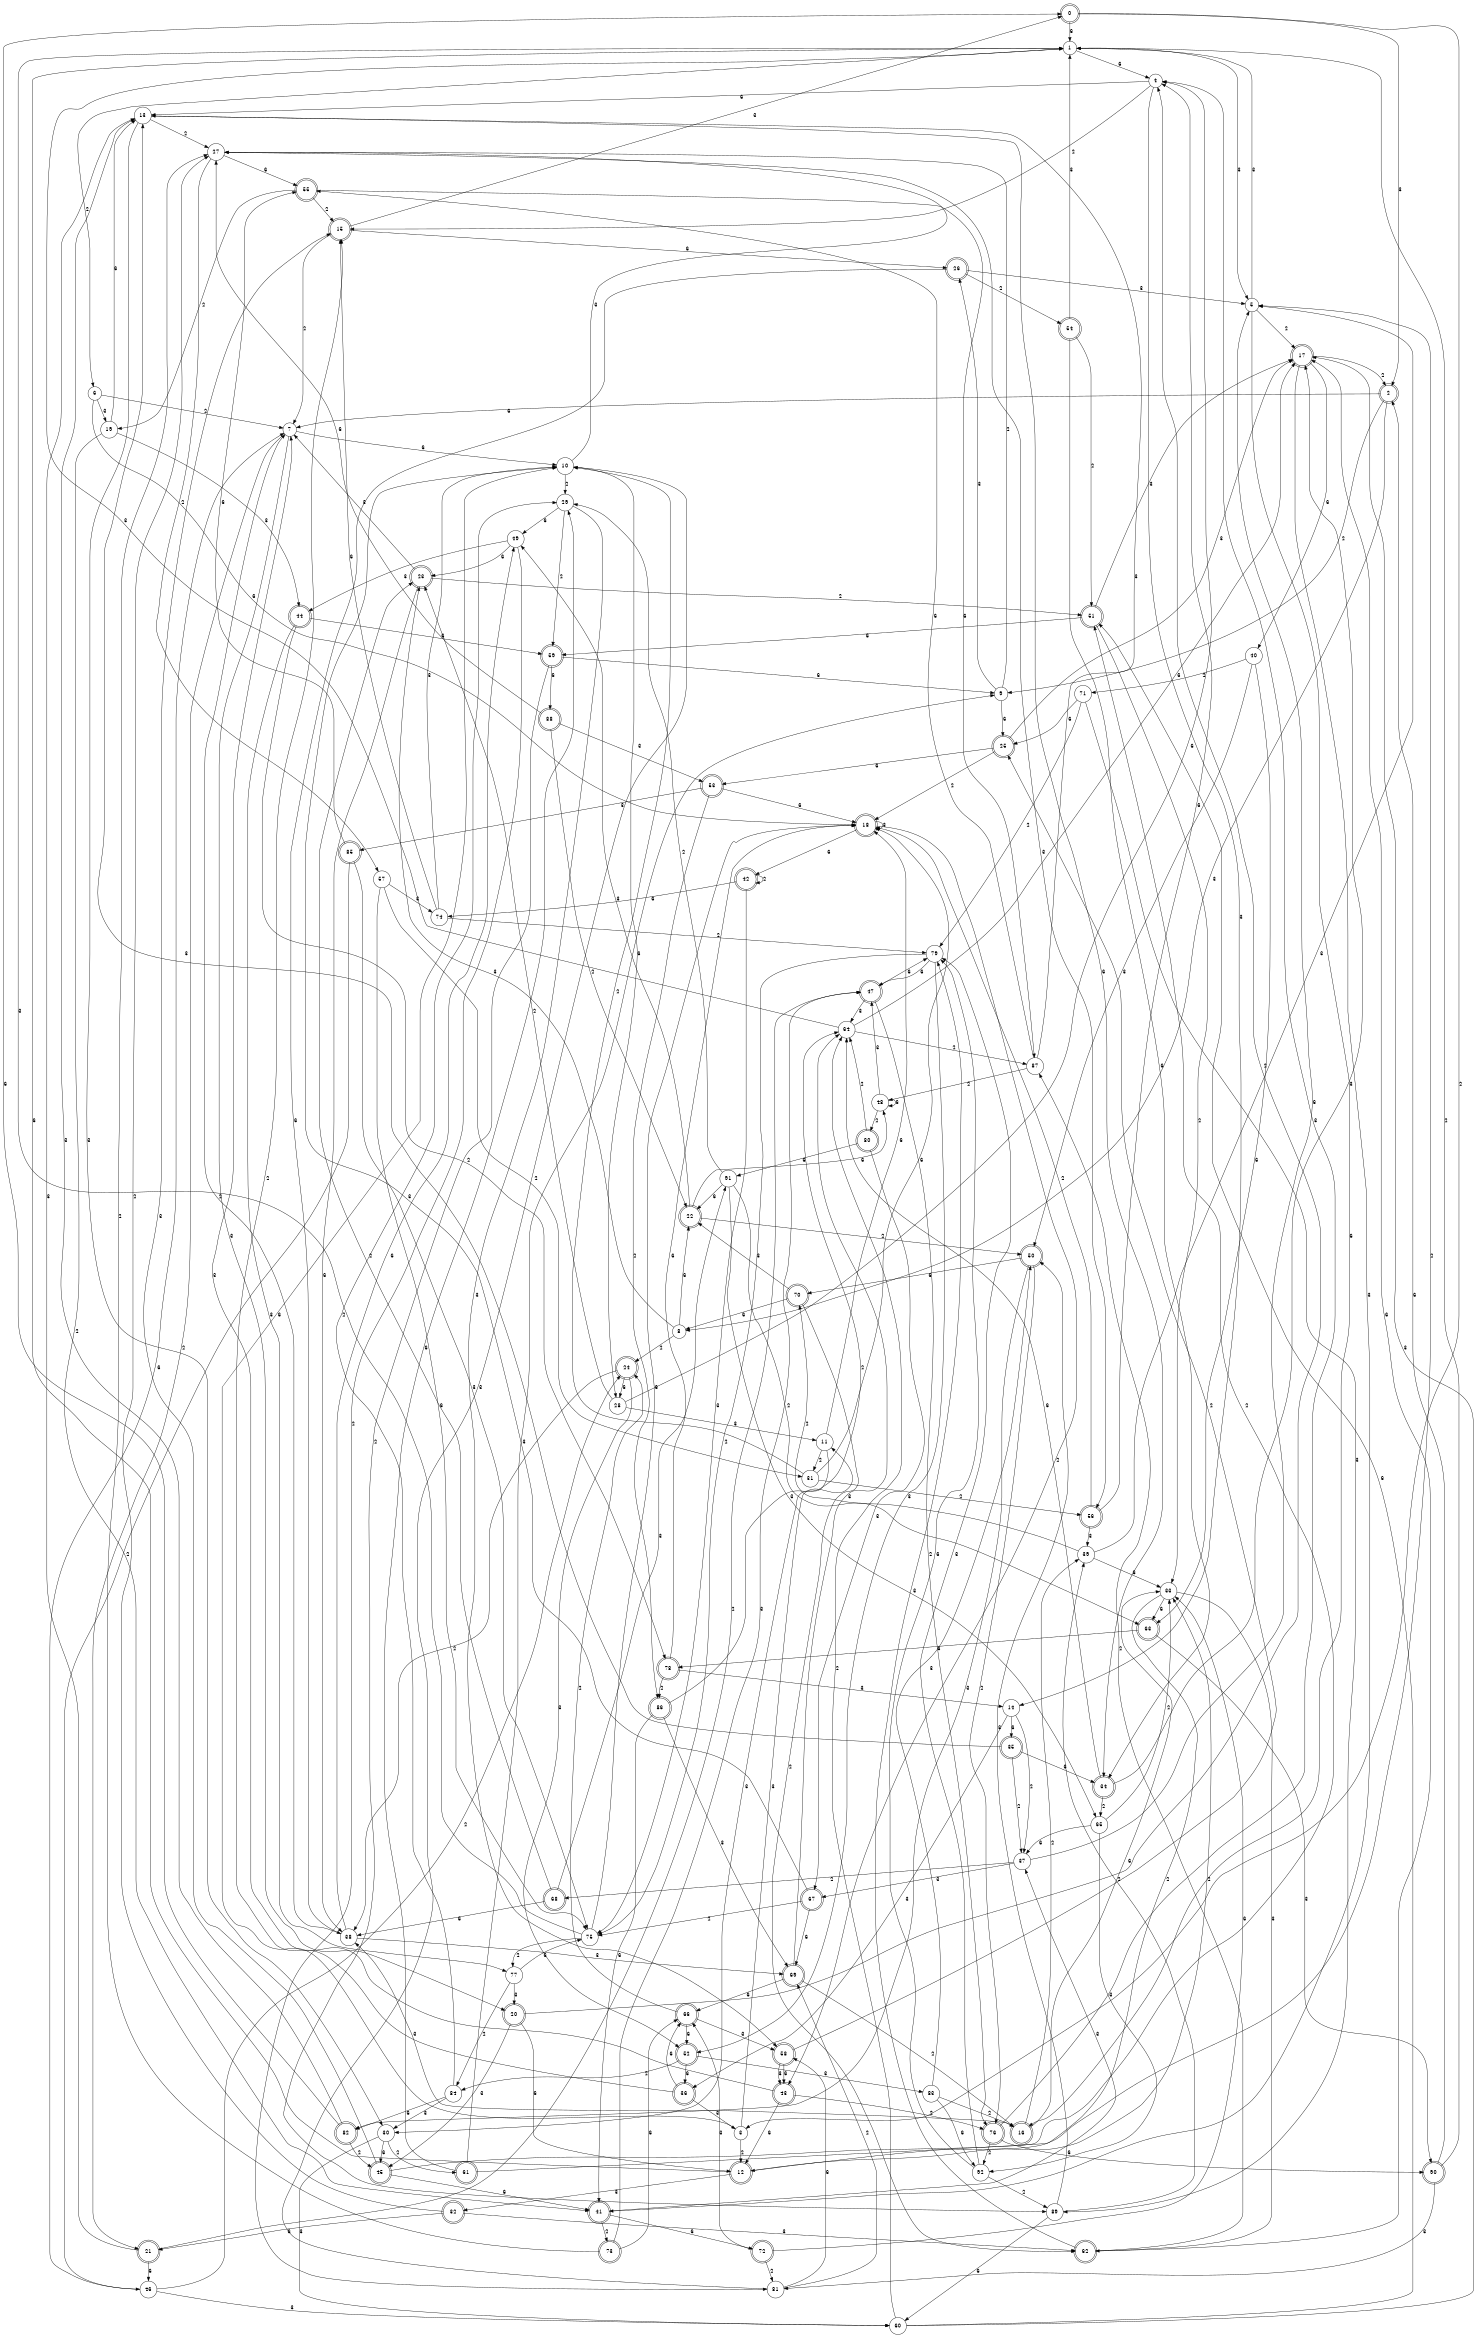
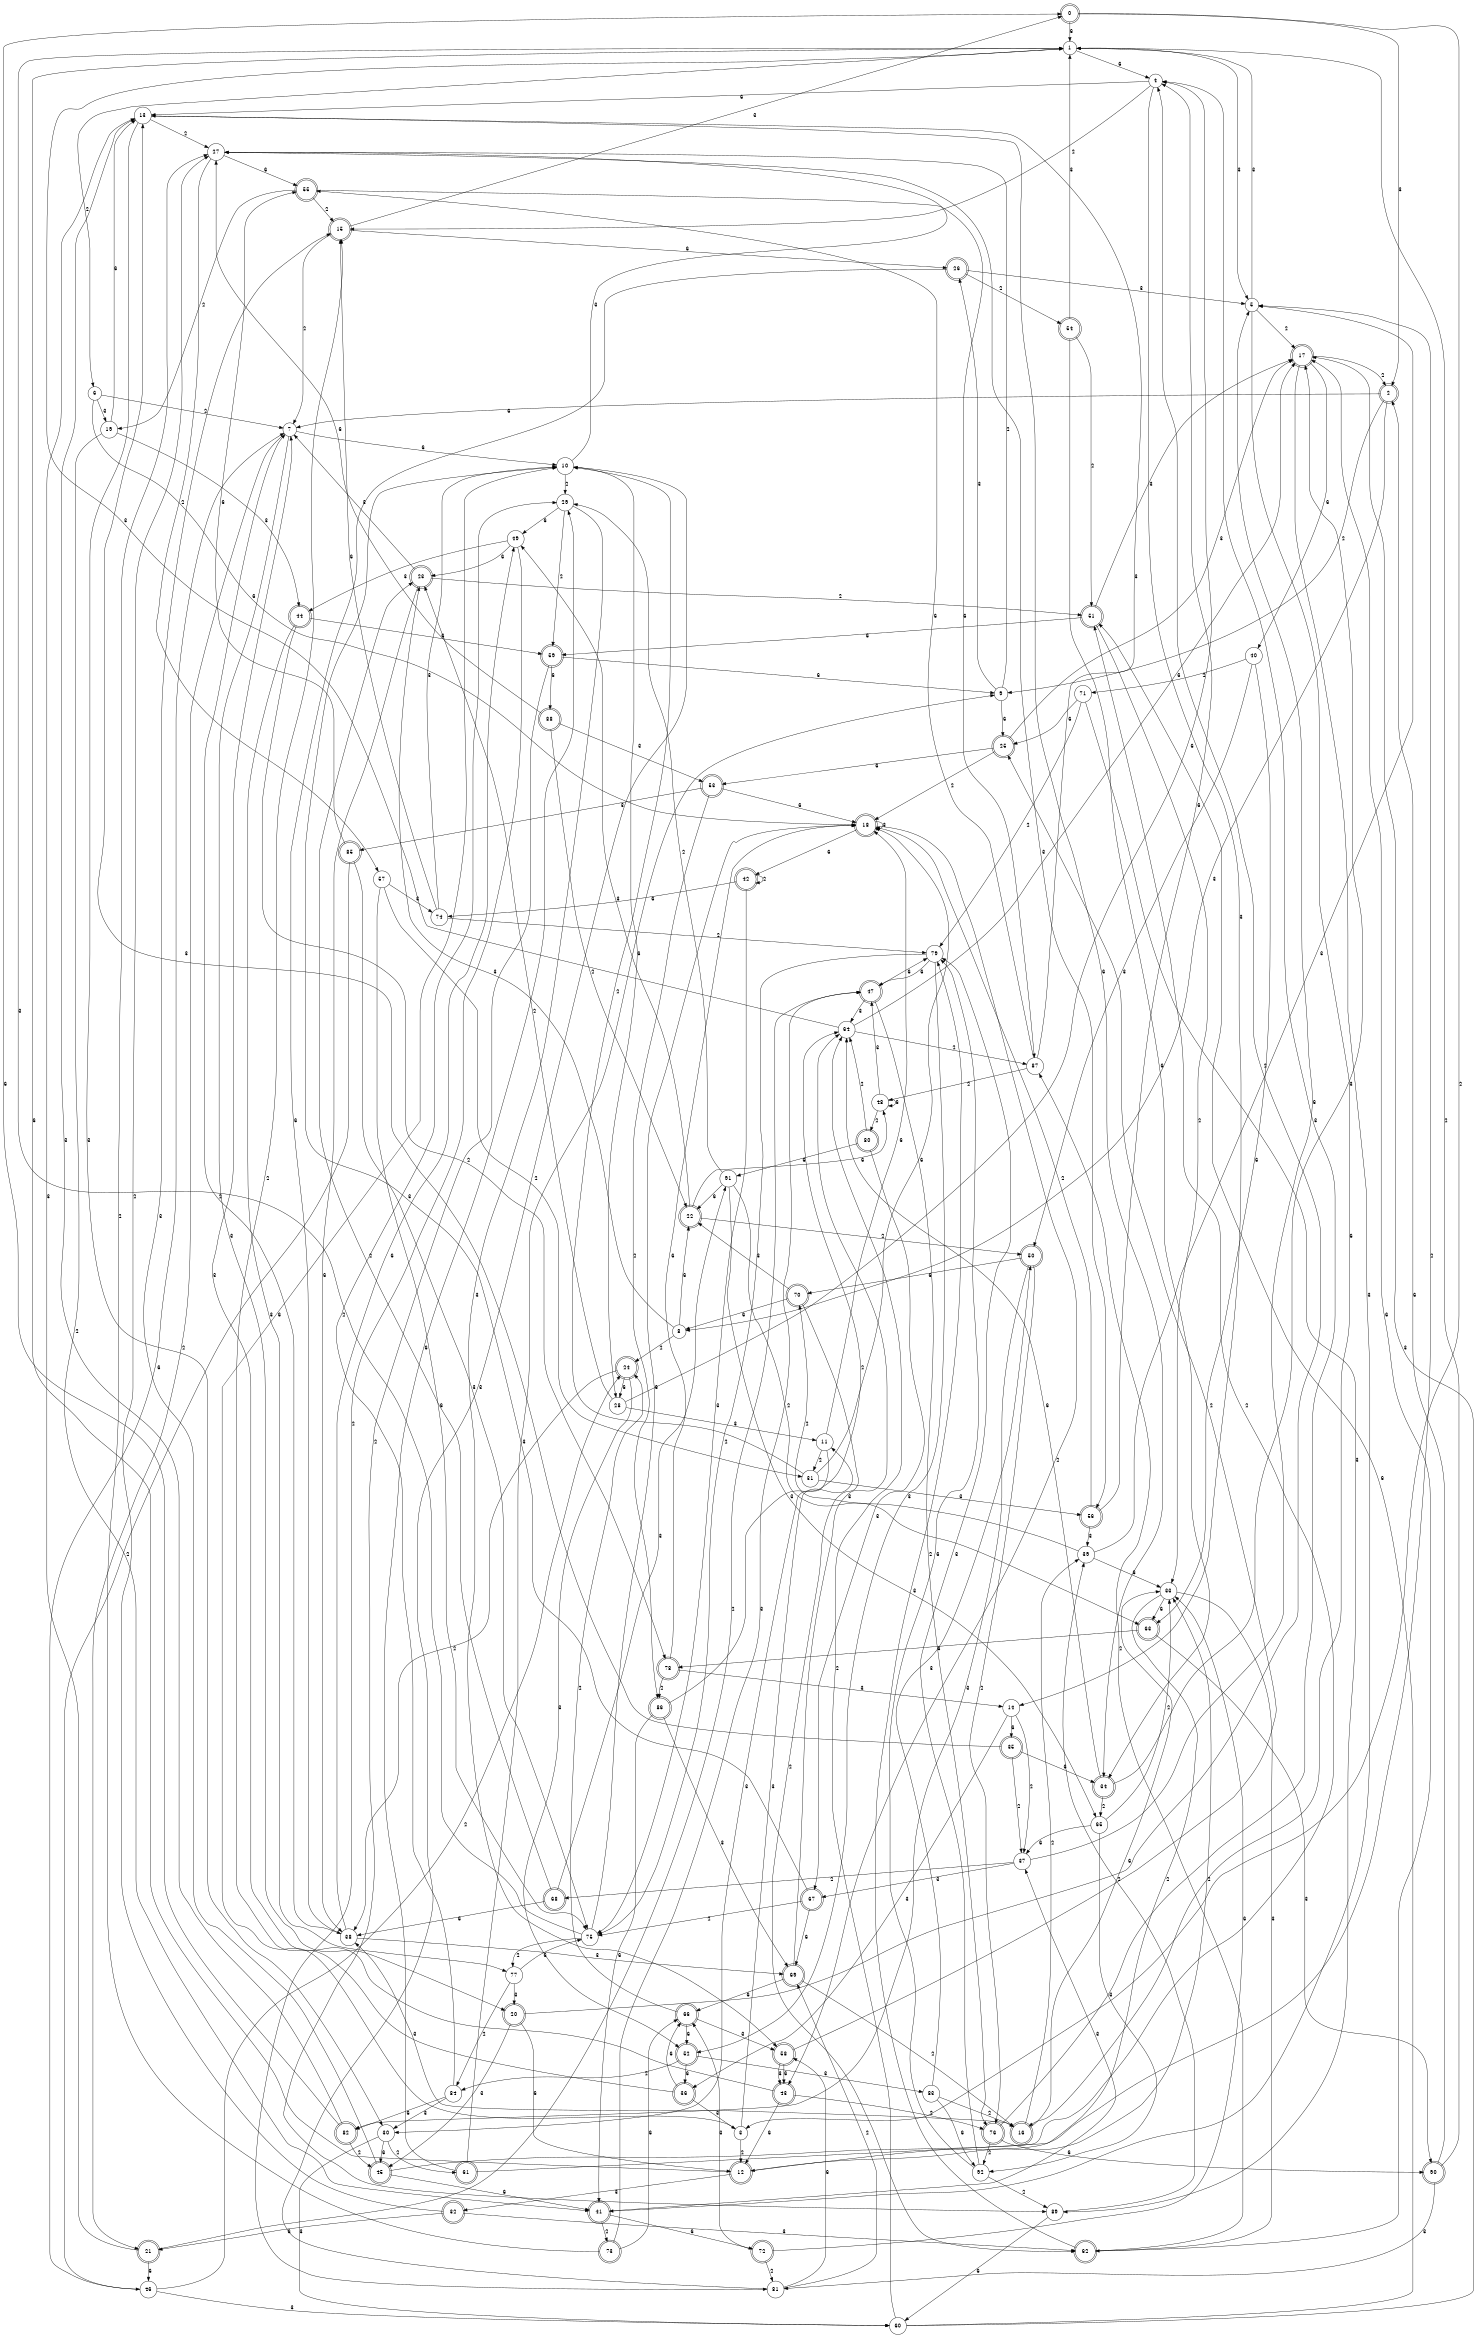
edge "31" -> "56": label "2" -> "3"
edge "89" -> "50": removed, label "3"
